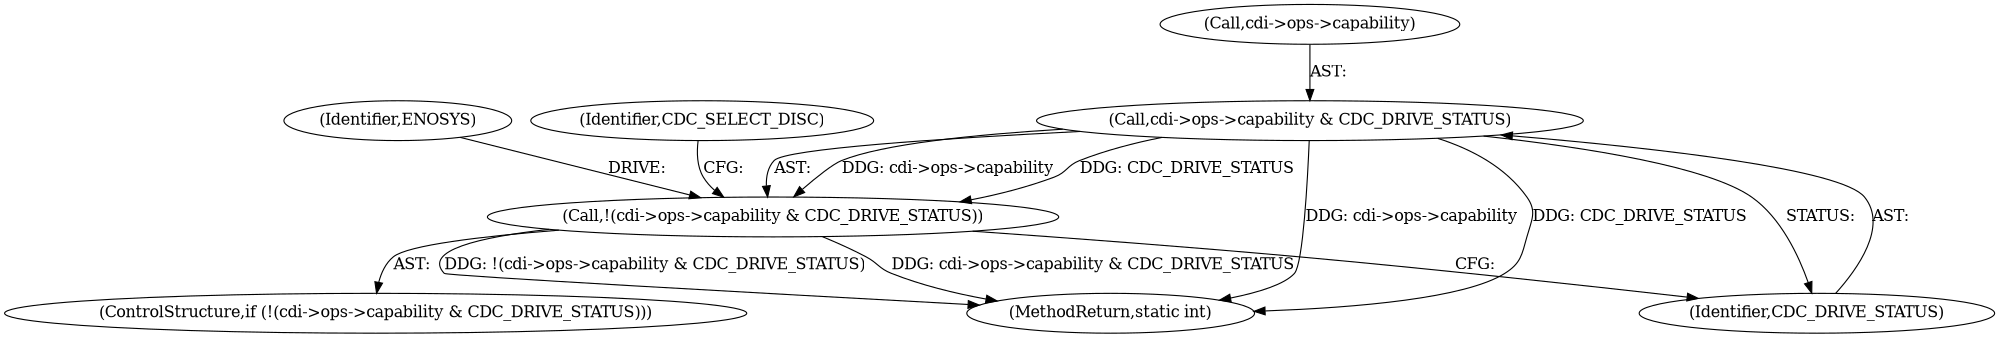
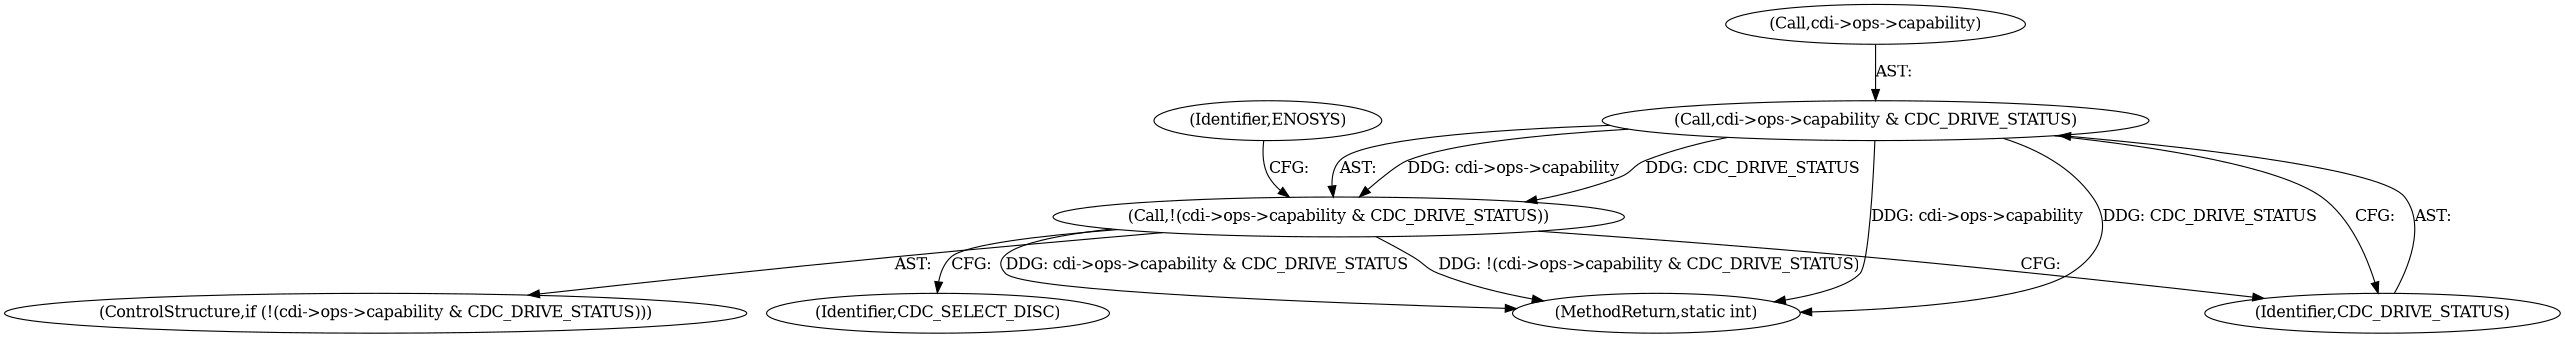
edge "(Identifier,CDC_SELECT_DISC)" -> "(Call,!(cdi->ops->capability & CDC_DRIVE_STATUS))": reversed
edge "(Identifier,ENOSYS)" -> "(Call,!(cdi->ops->capability & CDC_DRIVE_STATUS))": label "DRIVE: " -> "CFG: "
edge "(Call,cdi->ops->capability & CDC_DRIVE_STATUS)" -> "(Identifier,CDC_DRIVE_STATUS)": label "STATUS: " -> "CFG: "
